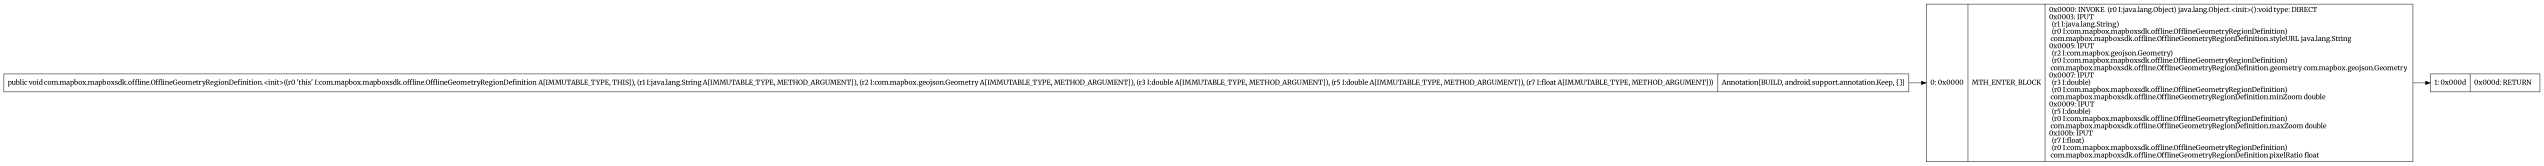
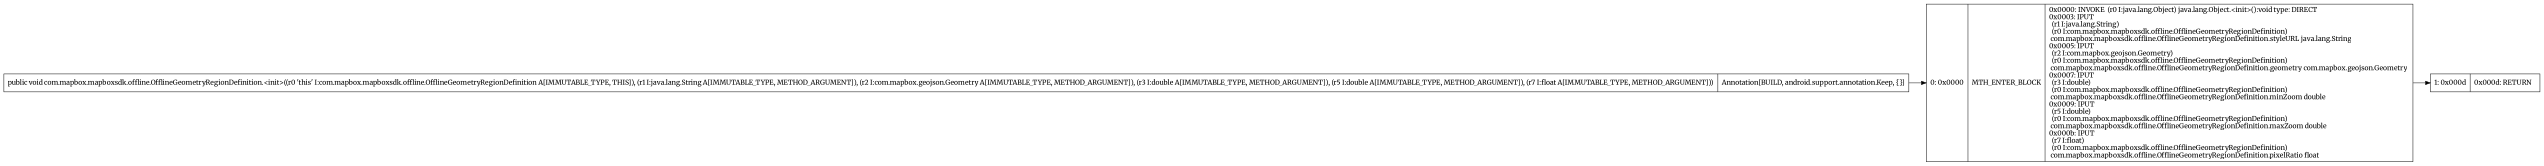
node "0: 0x0000": text "0x100b: IPUT" -> "0x000b: IPUT"
